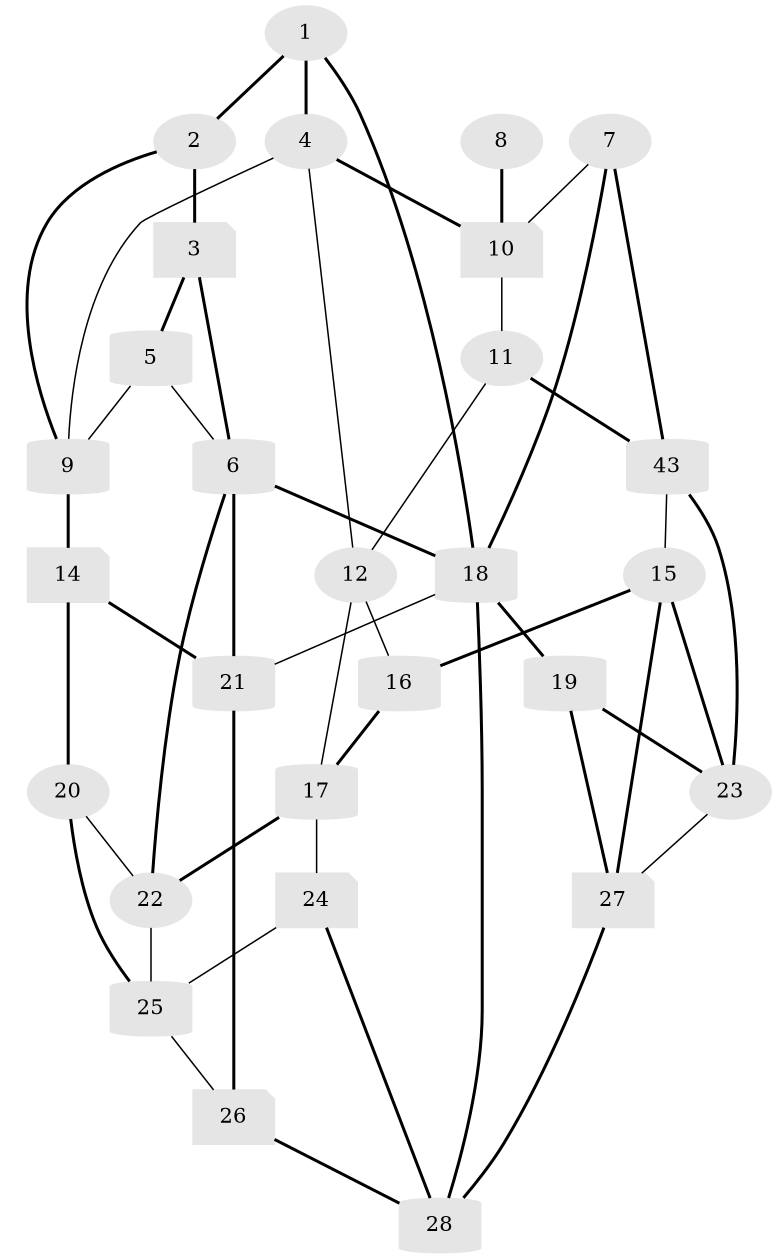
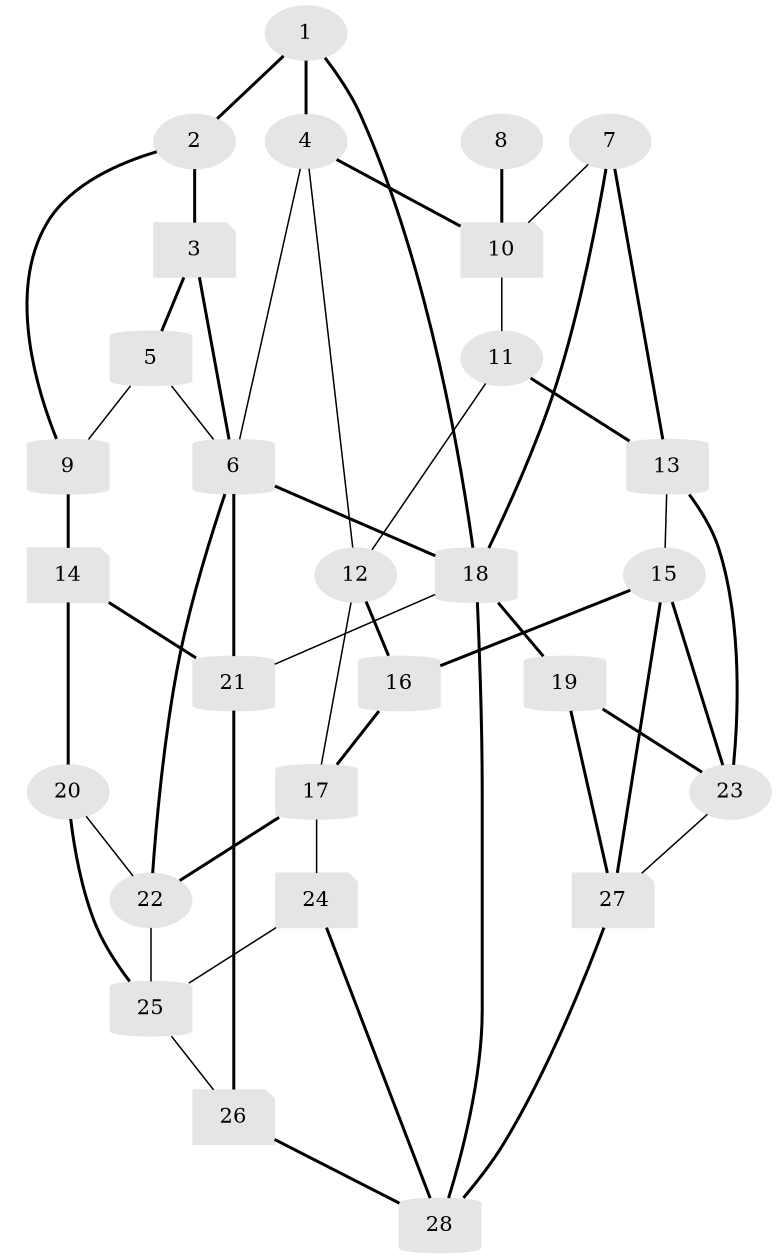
edge "4" -- "9": now "4" -- "6"
node "43": label "43" -> "13"
edge "12" -- "16": style solid -> bold
